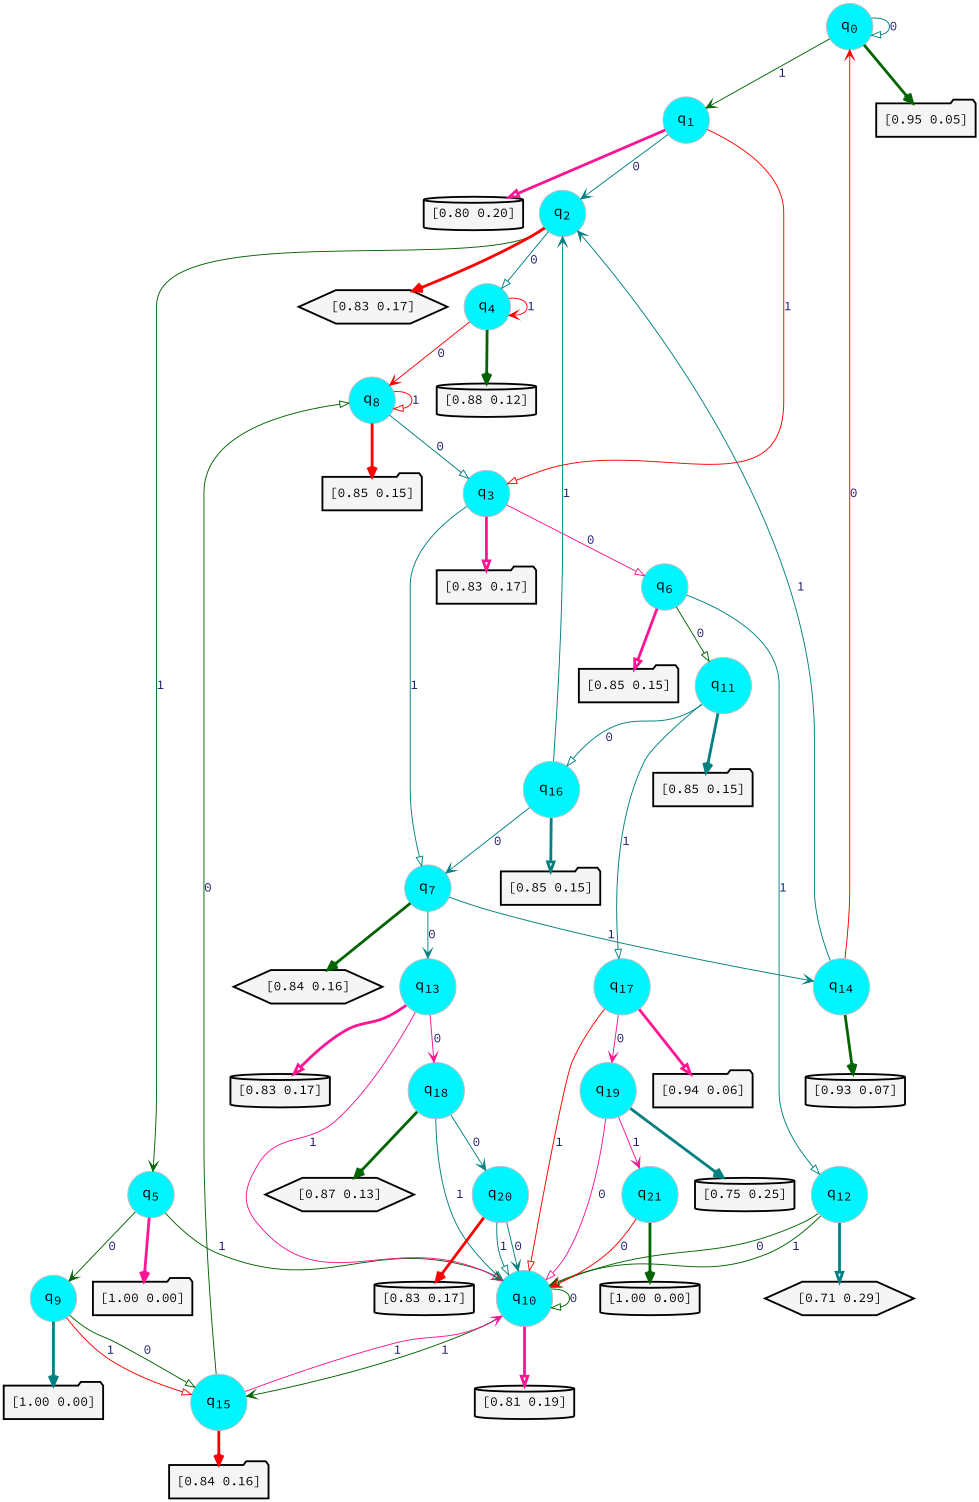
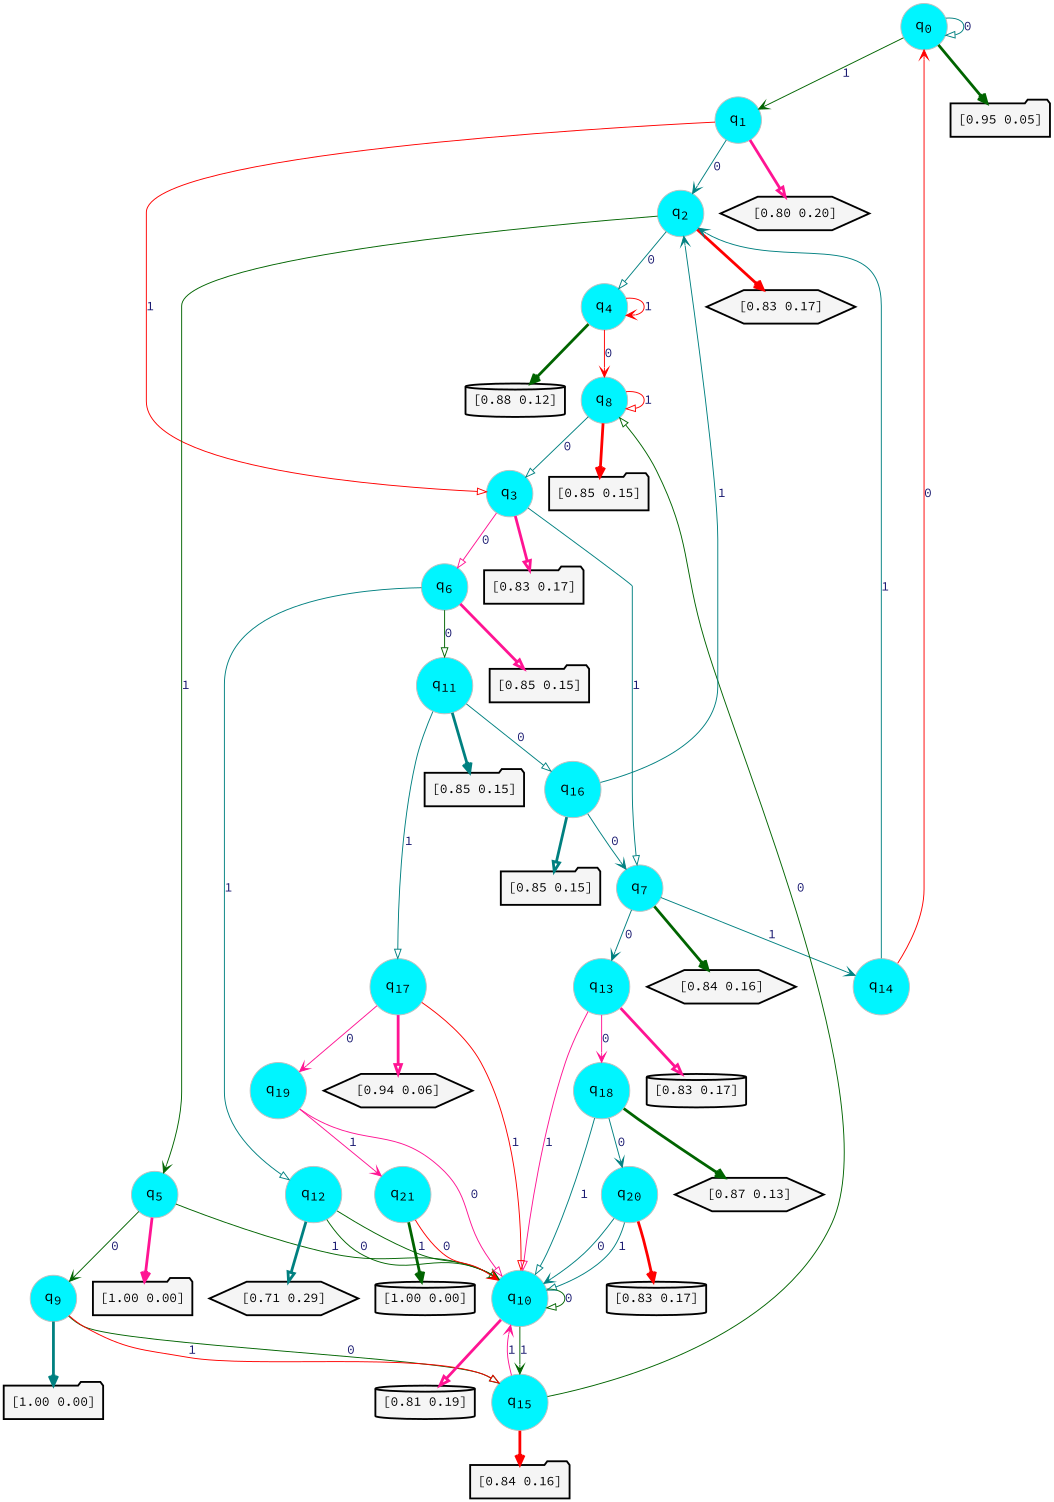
node "[0.80 0.20]": shape cylinder -> hexagon
node "[0.94 0.06]": shape folder -> hexagon
node "[0.93 0.07]": removed
node "[0.75 0.25]": removed
